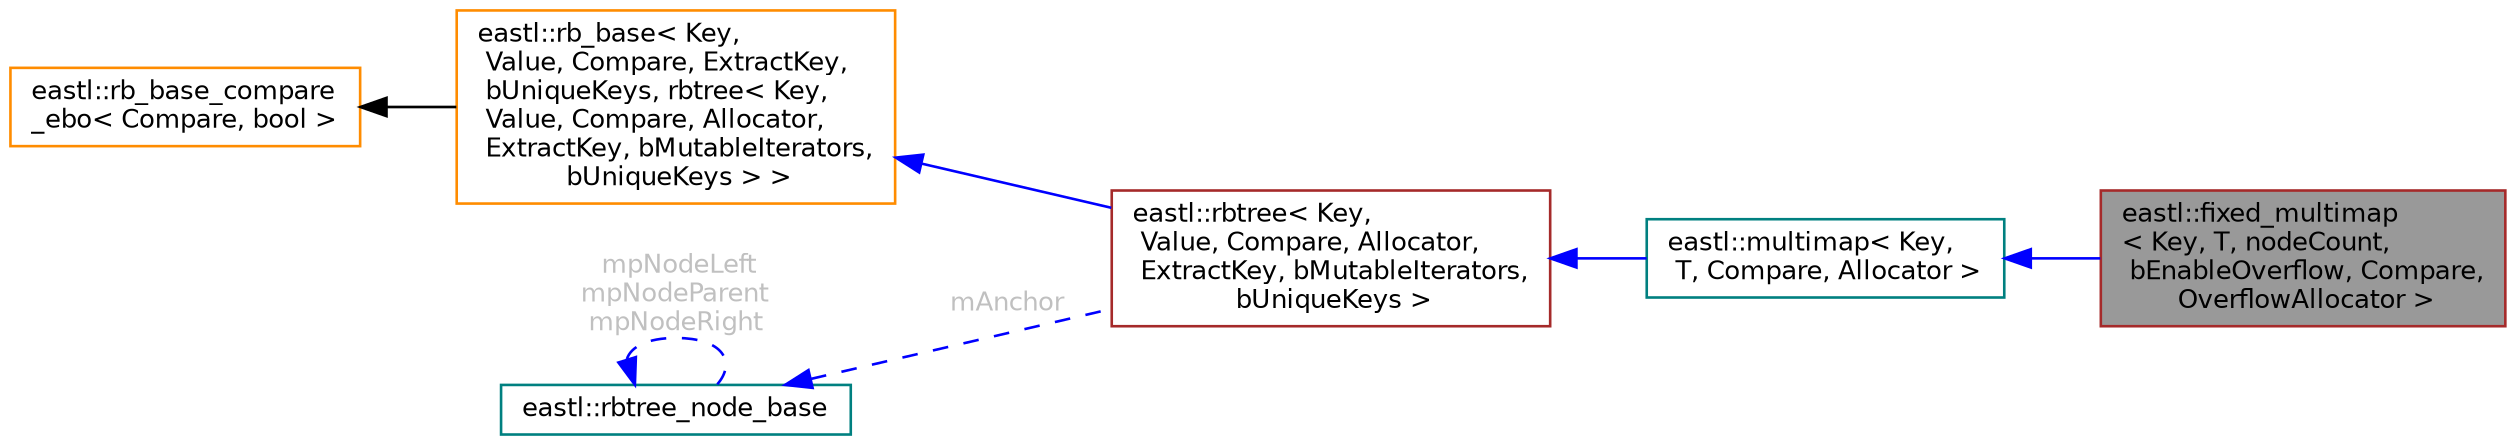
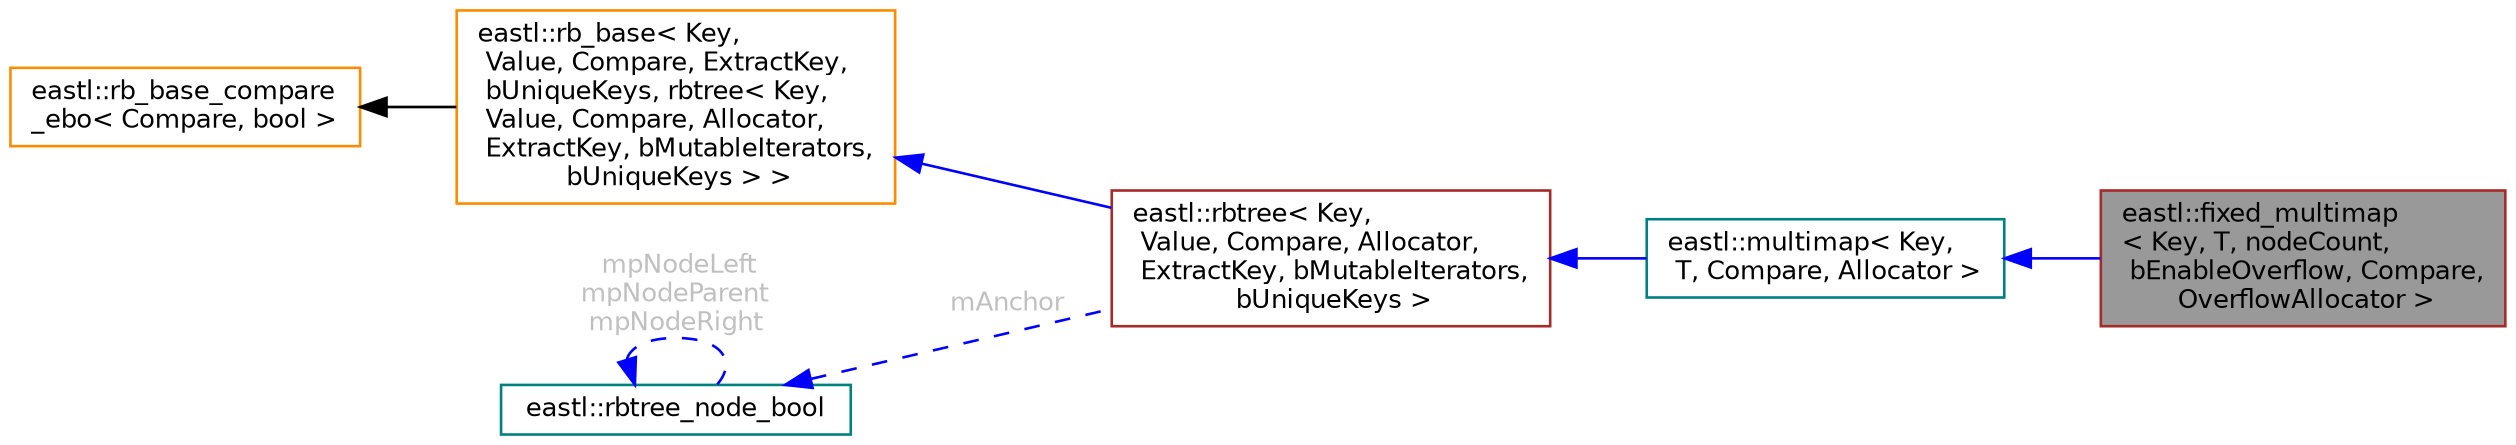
node "eastl::rbtree_node_base": label "eastl::rbtree_node_base" -> "eastl::rbtree_node_bool"
